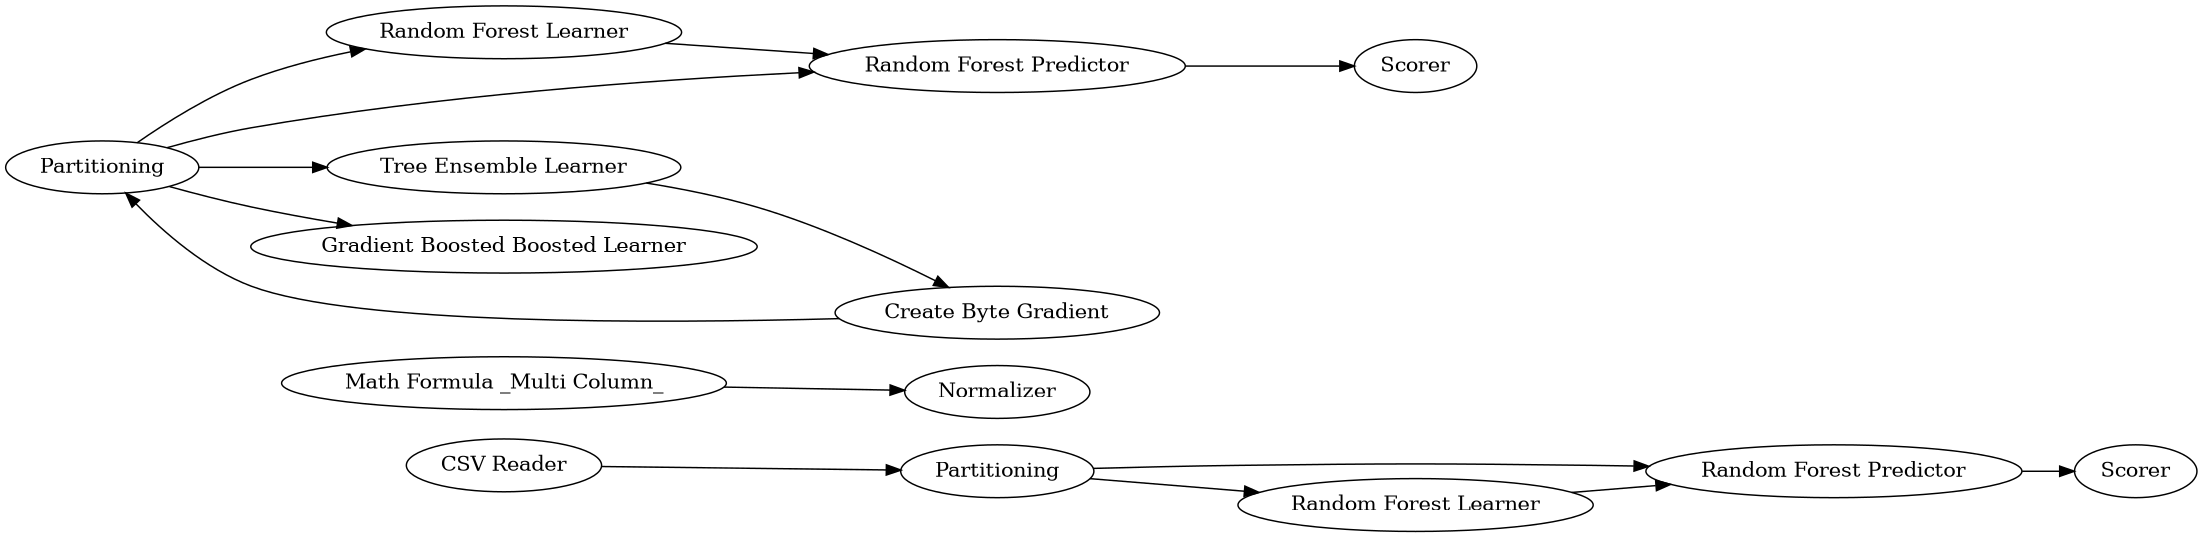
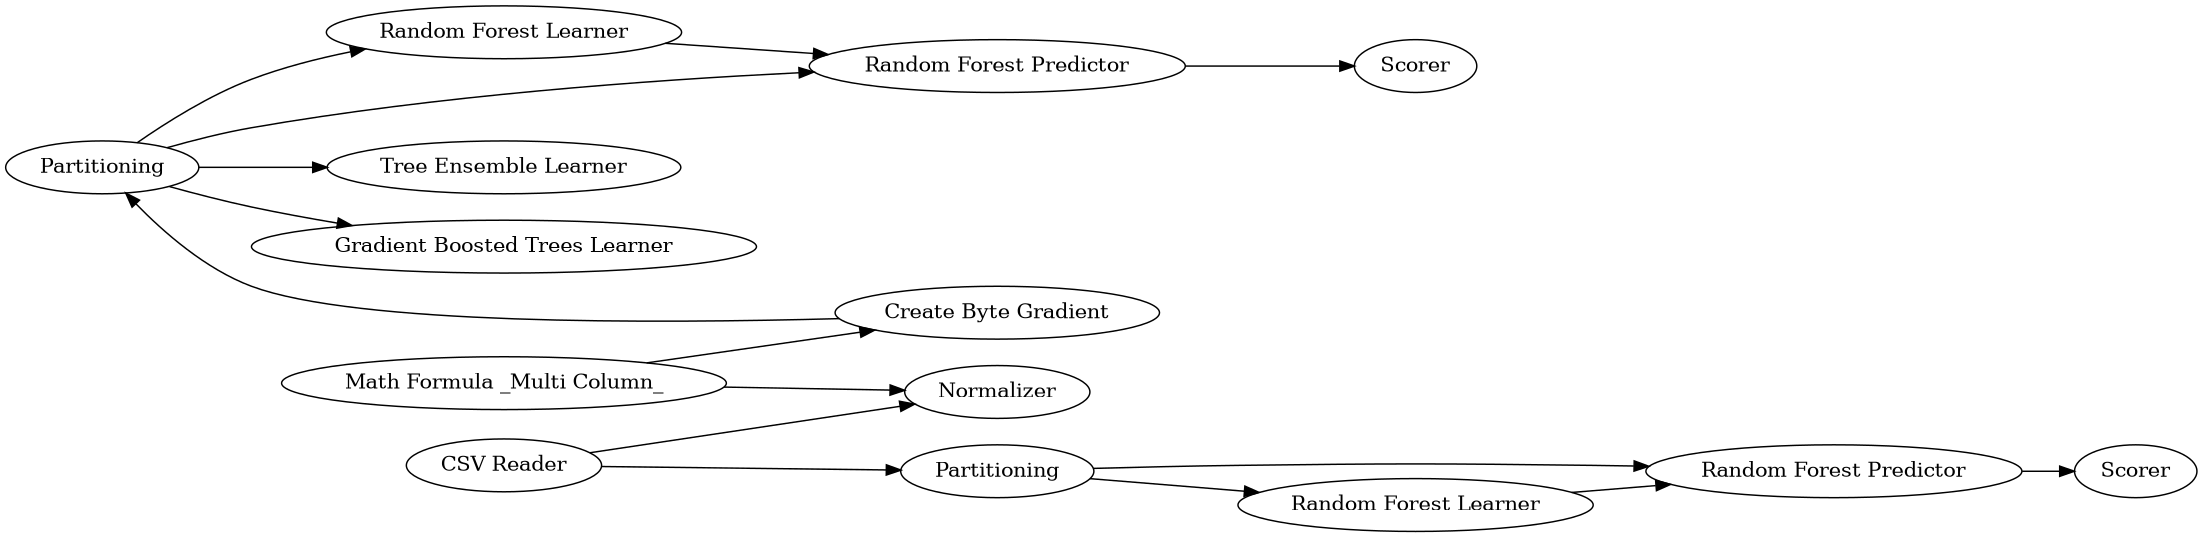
edge "Tree Ensemble Learner" -> "Create Byte Gradient": now "Math Formula _Multi Column_" -> "Create Byte Gradient"
node "Gradient Boosted Boosted Learner": label "Gradient Boosted Boosted Learner" -> "Gradient Boosted Trees Learner"
edge "CSV Reader" -> "Normalizer": added
